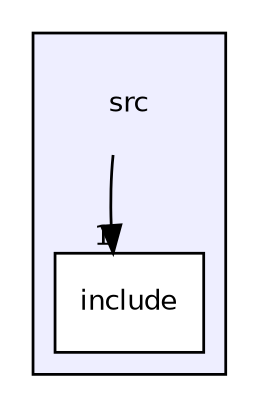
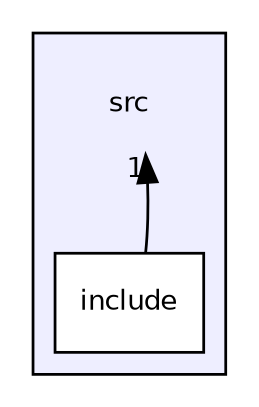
edge "src" -> "include": reversed
